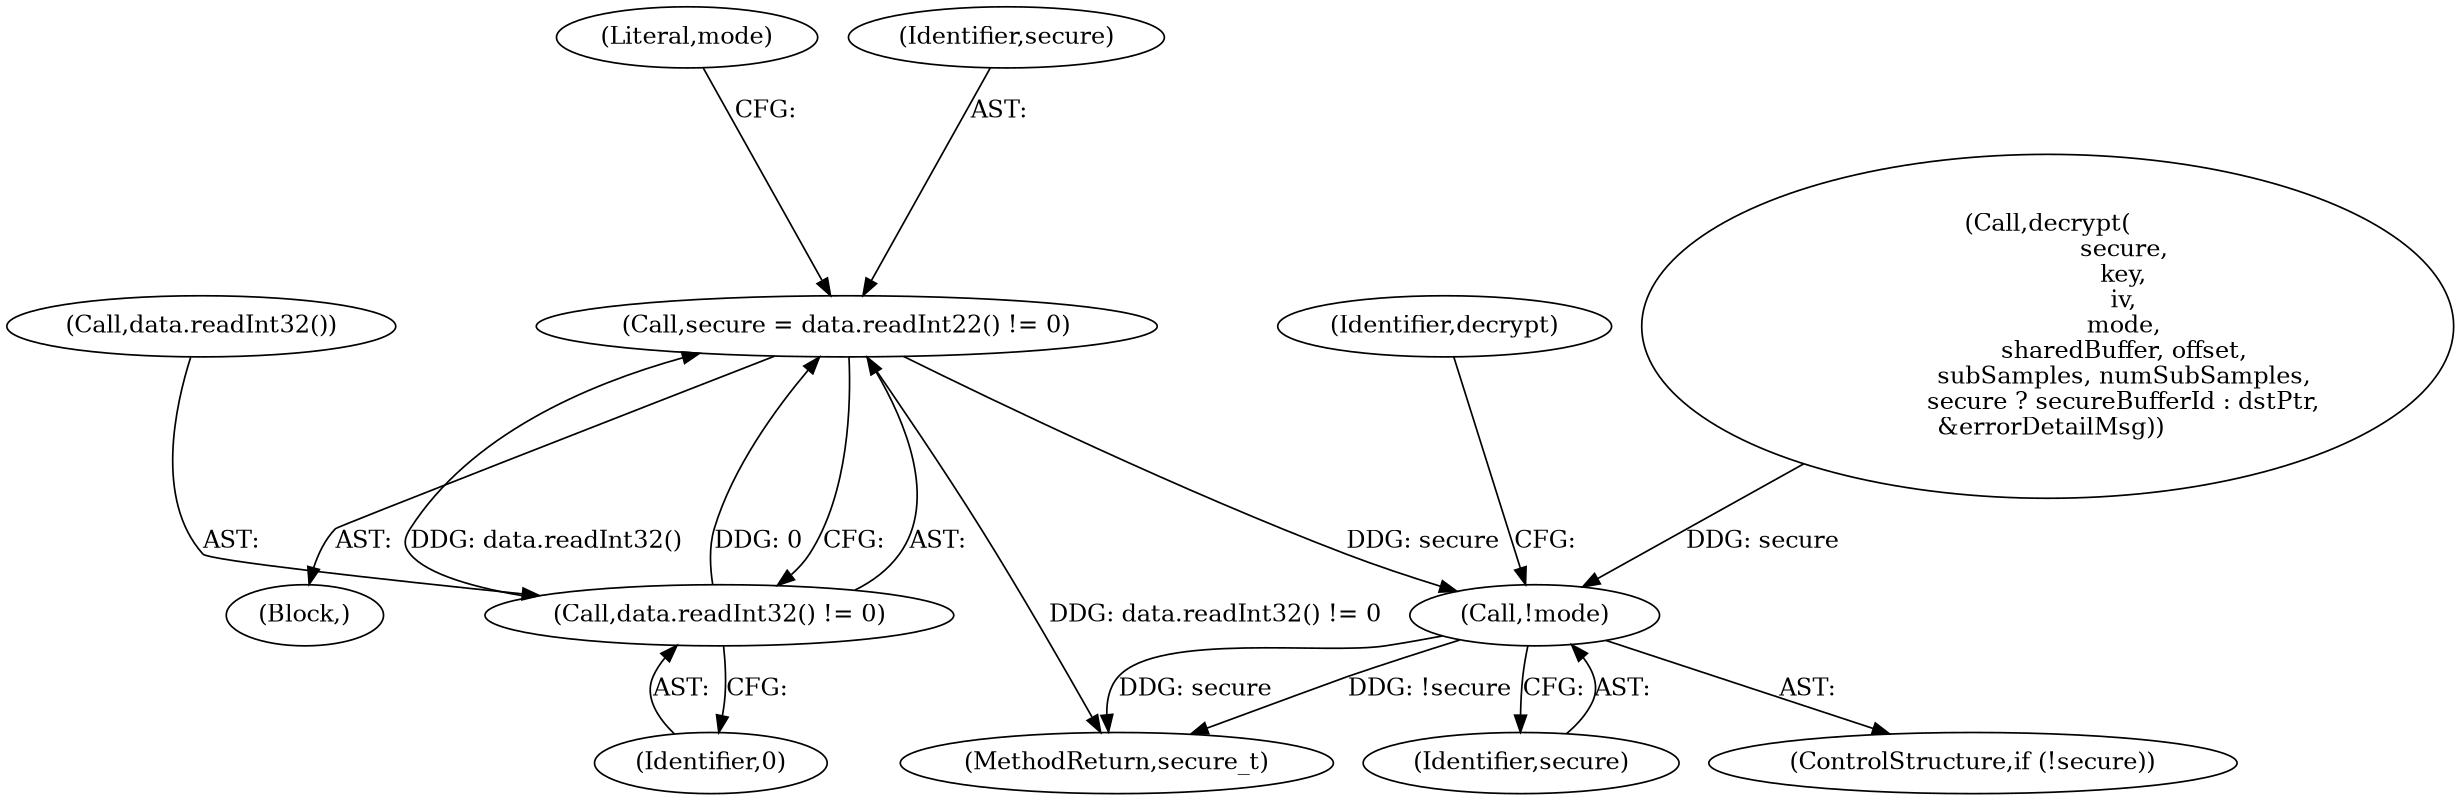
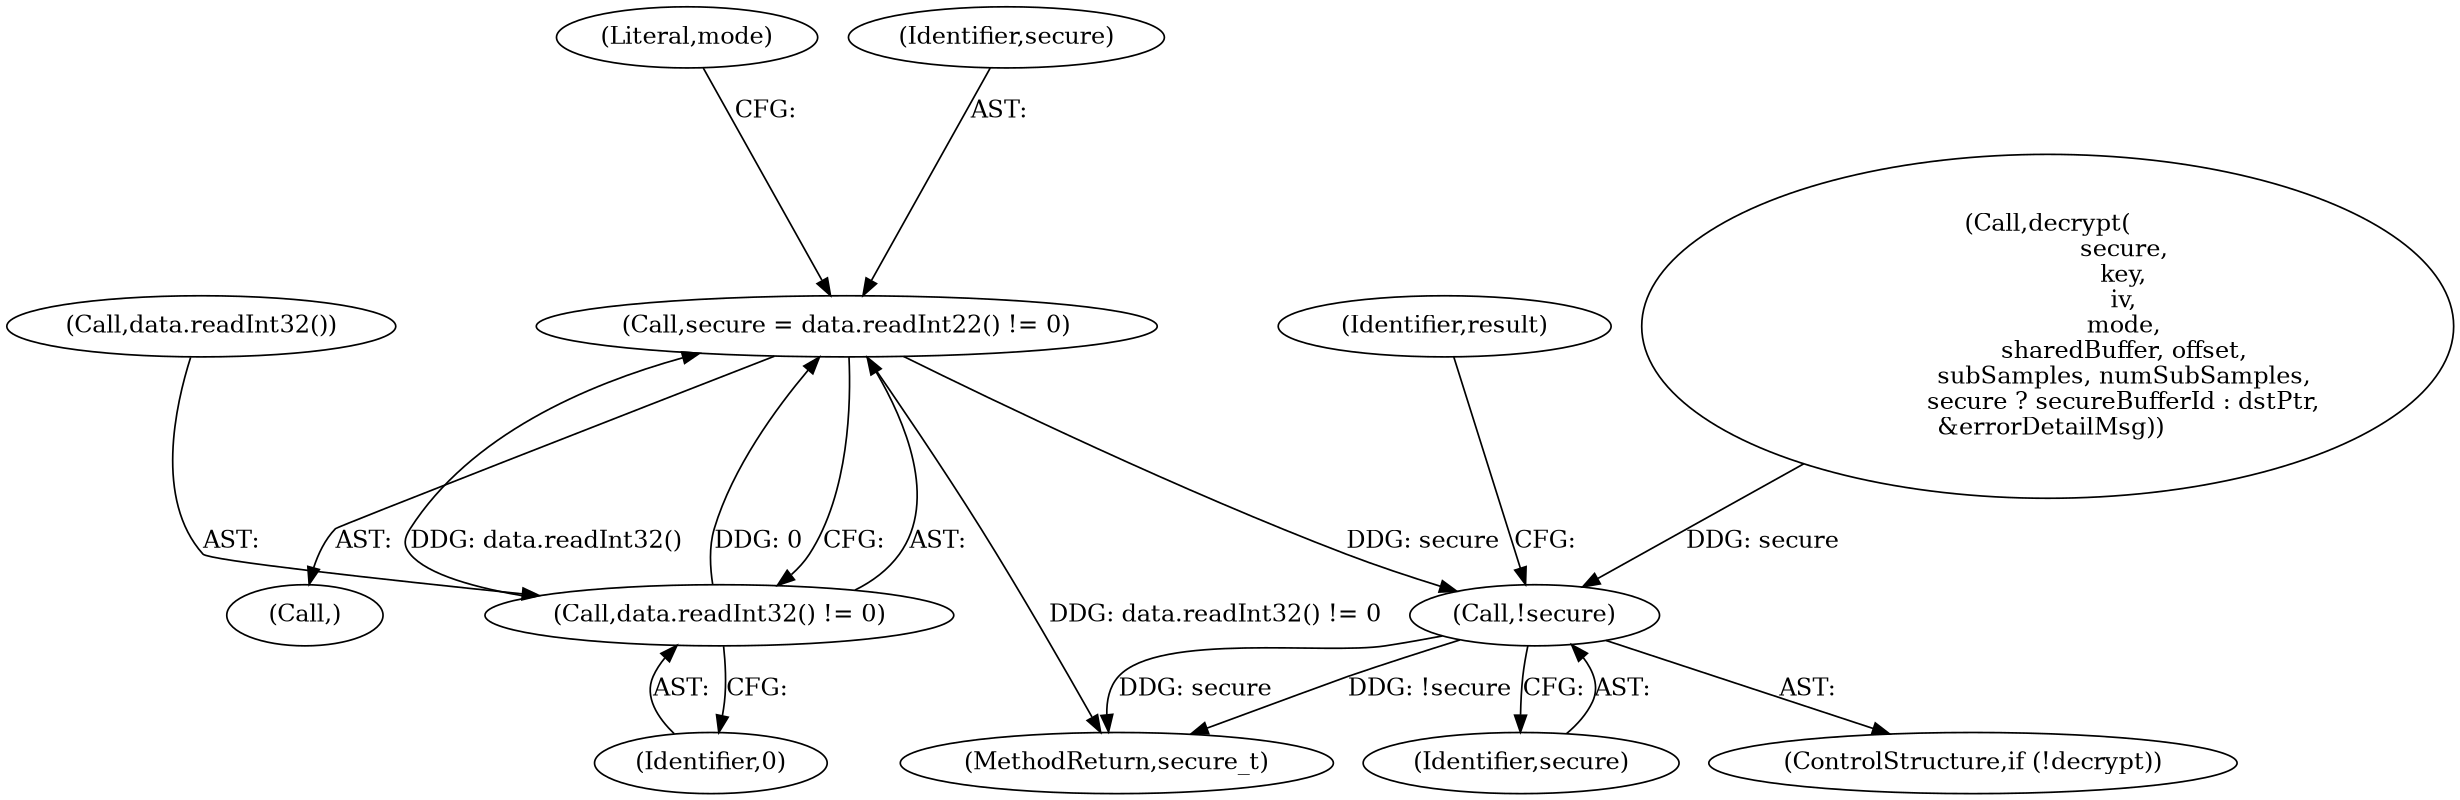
node "(Identifier,decrypt)": label "(Identifier,decrypt)" -> "(Identifier,result)"
node "(Block,)": label "(Block,)" -> "(Call,)"
node "(Call,!mode)": label "(Call,!mode)" -> "(Call,!secure)"
node "(ControlStructure,if (!secure))": label "(ControlStructure,if (!secure))" -> "(ControlStructure,if (!decrypt))"
